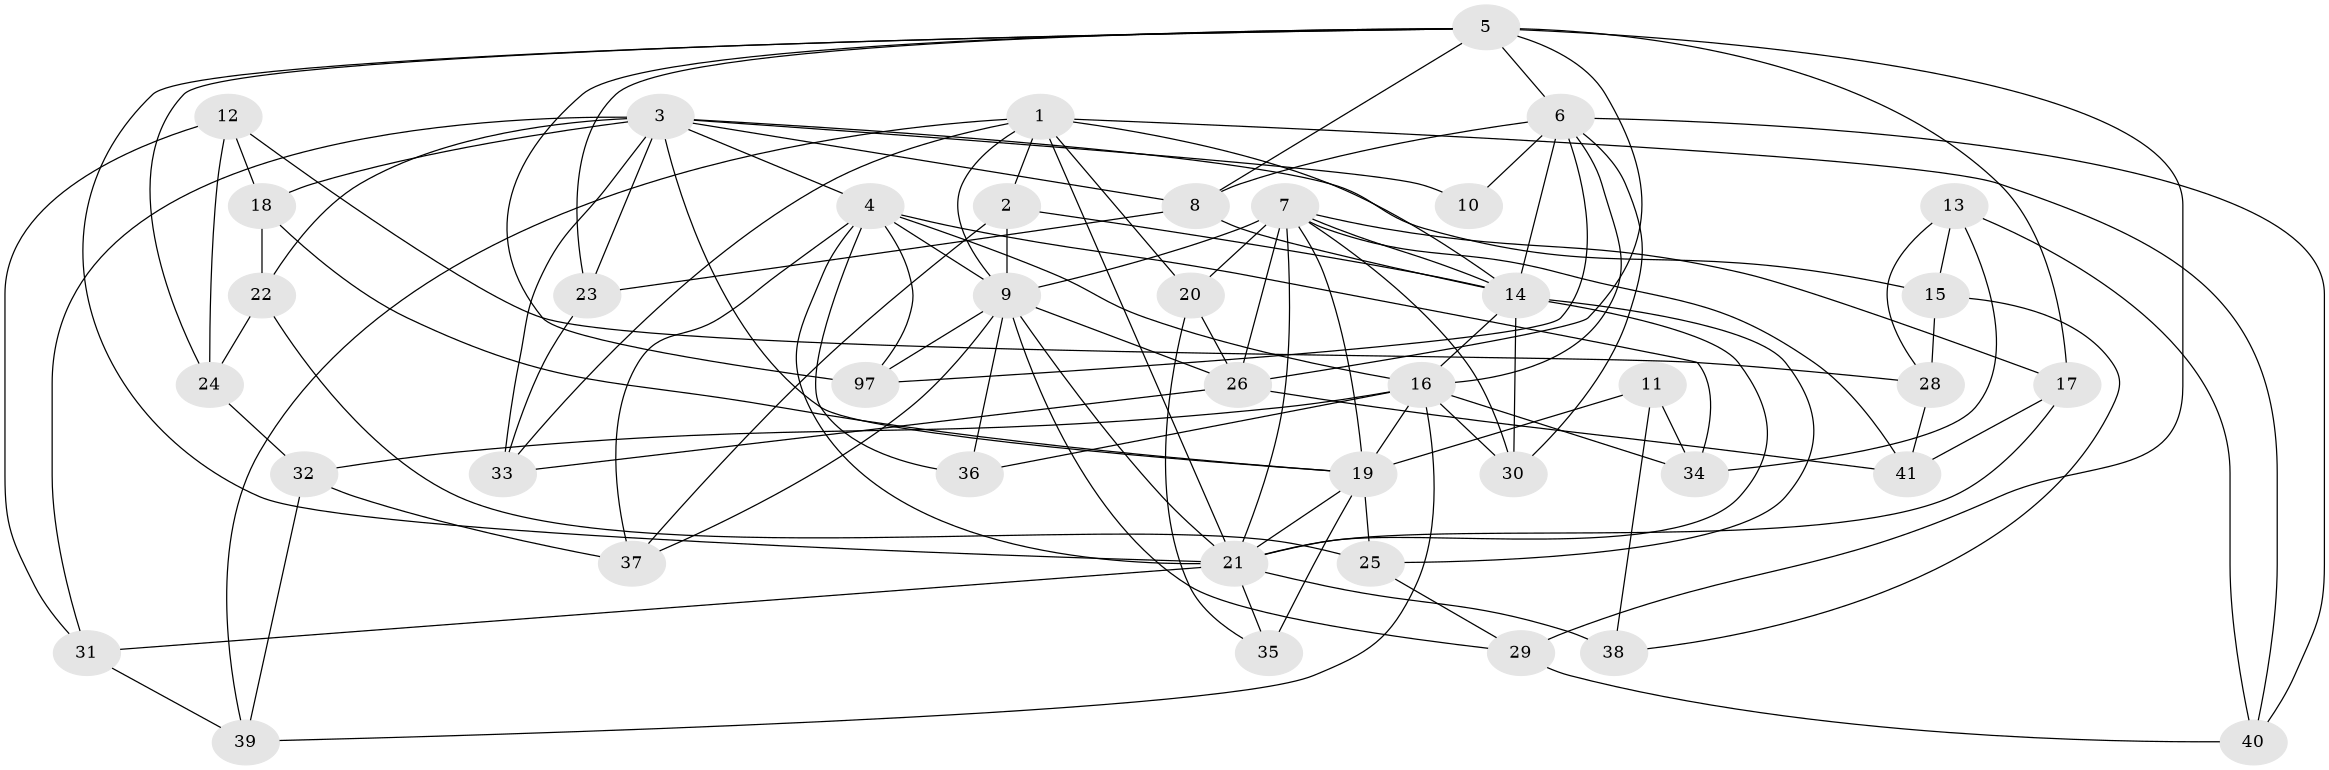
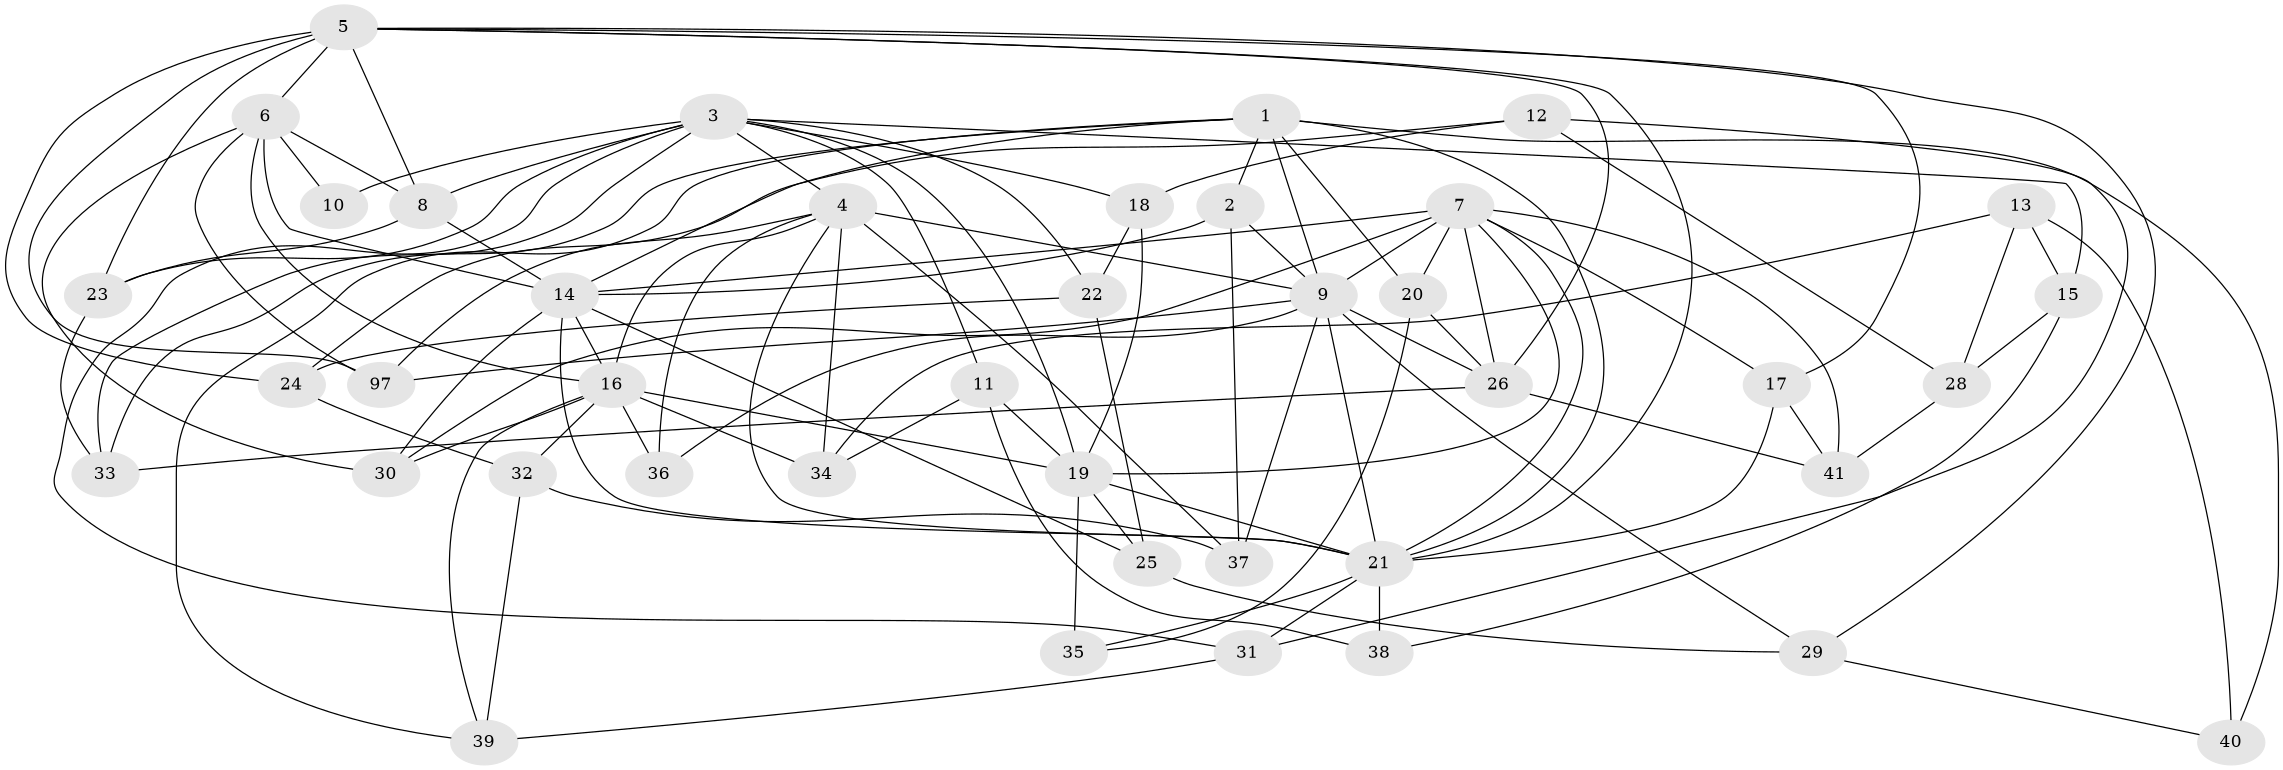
edge "6" -- "40": removed
edge "3" -- "11": added
